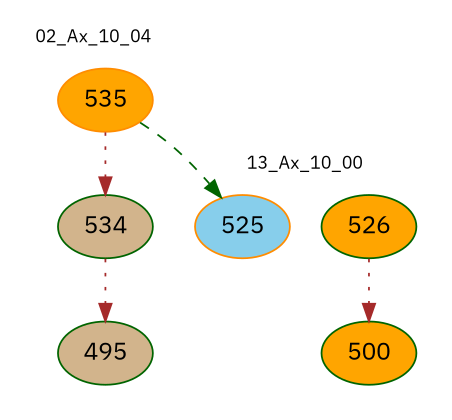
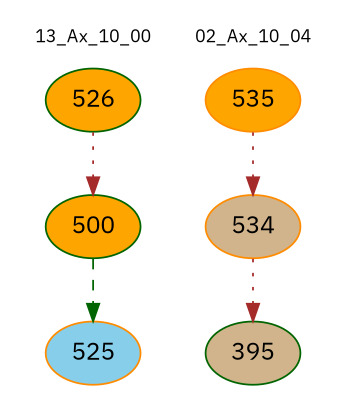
edge "535" -> "525": now "500" -> "525"
node "534": color darkgreen -> darkorange
node "495": label "495" -> "395"
